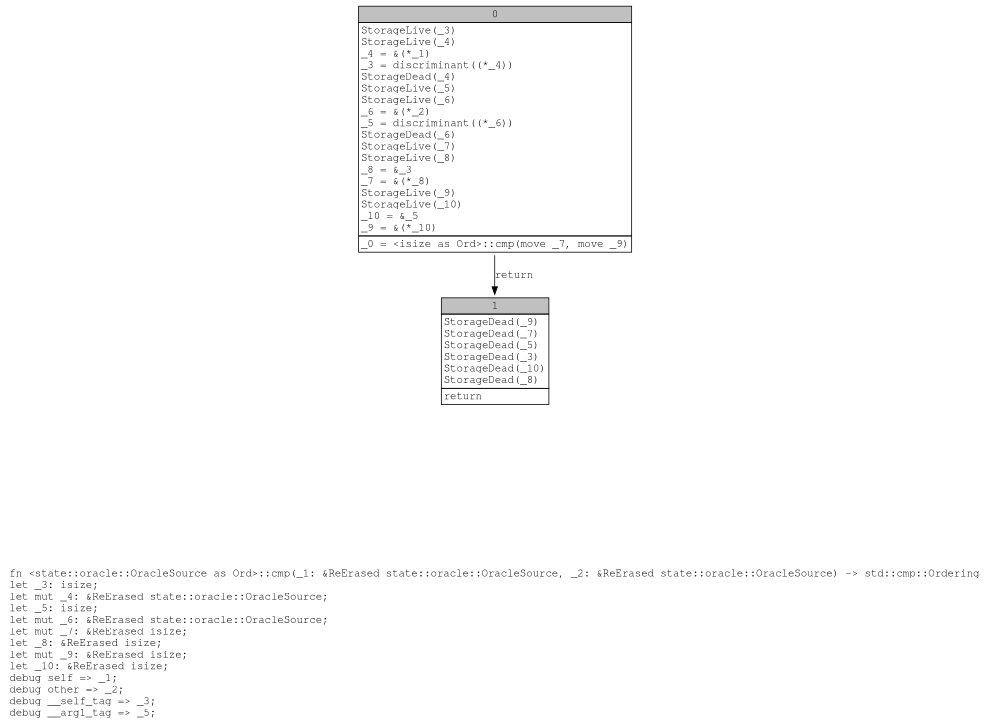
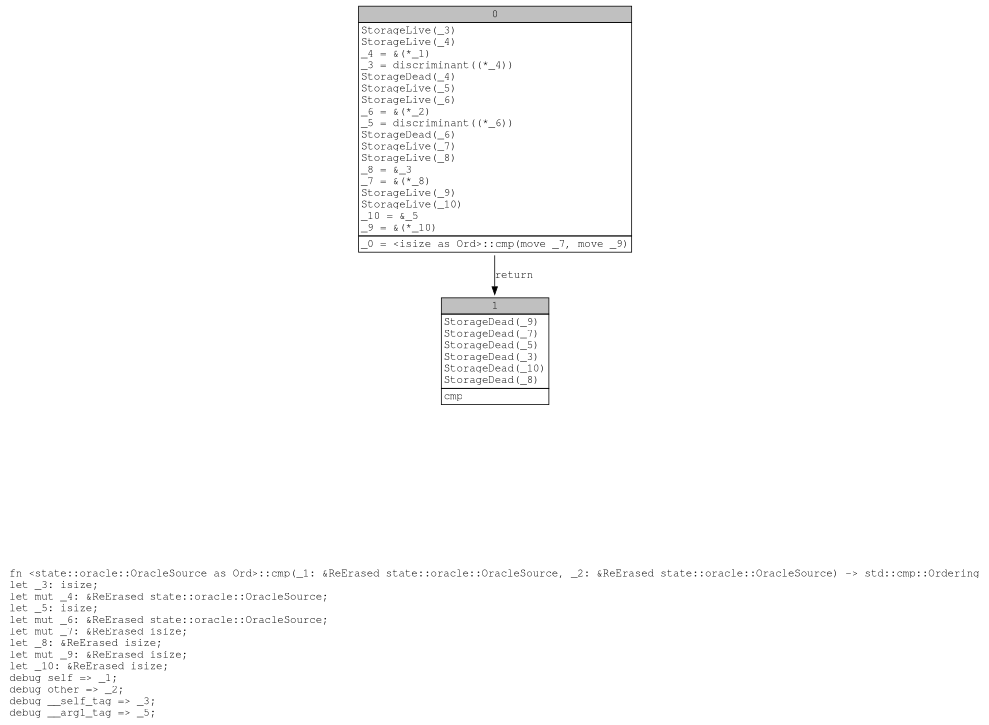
node "1": text "return" -> "cmp"
